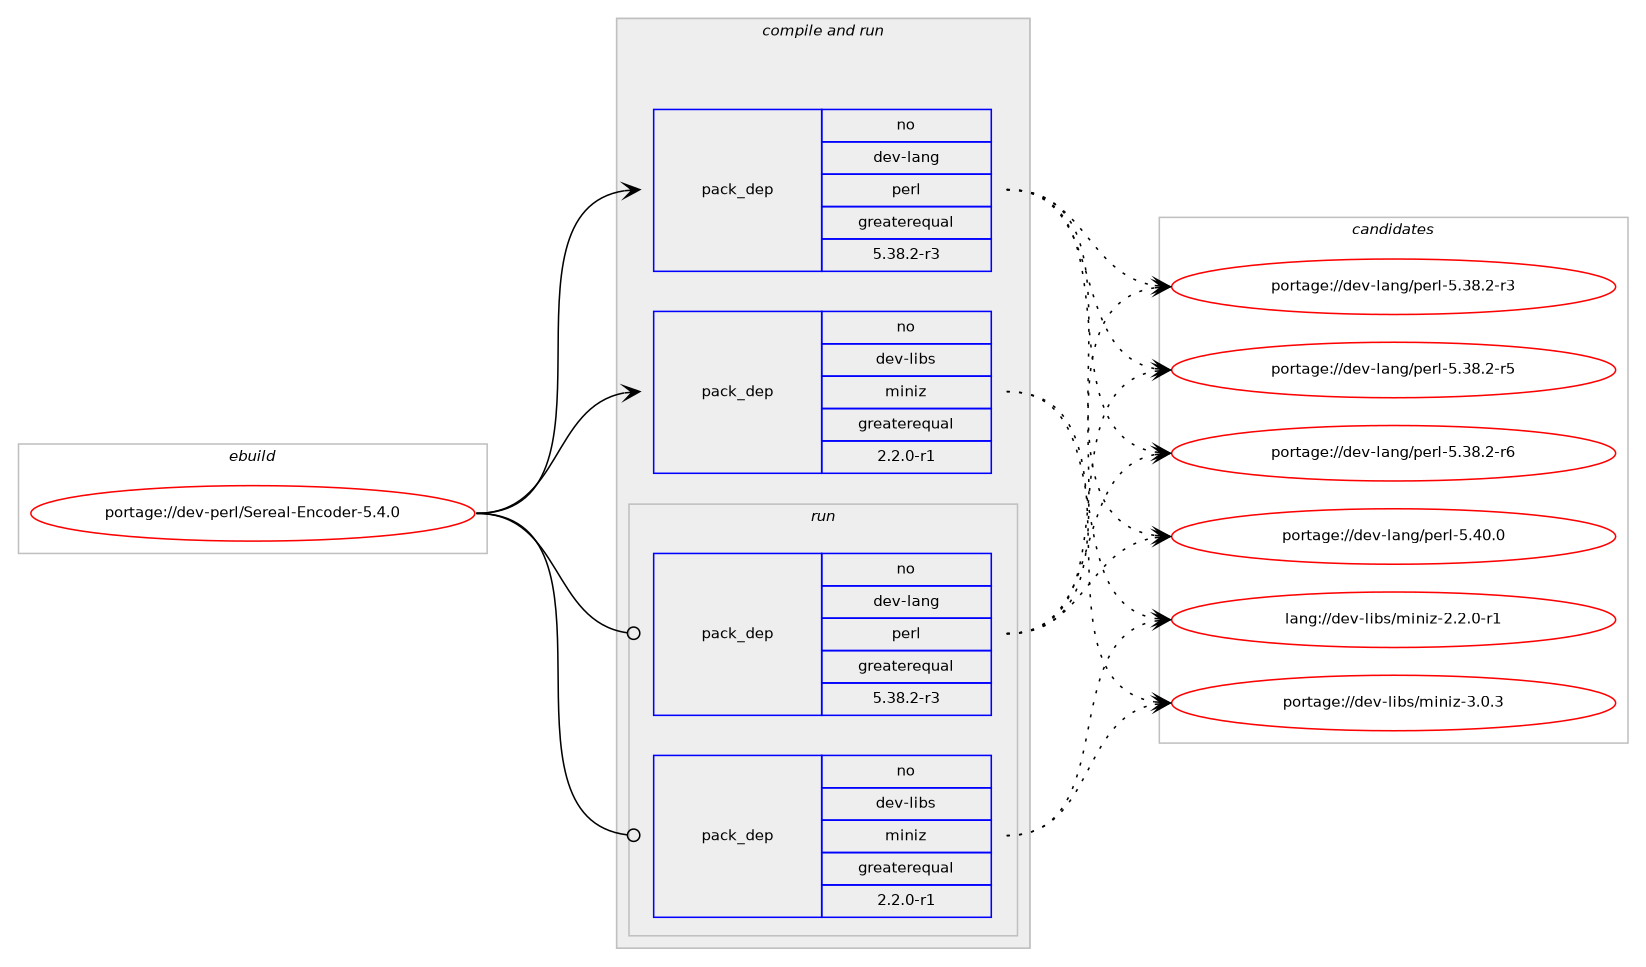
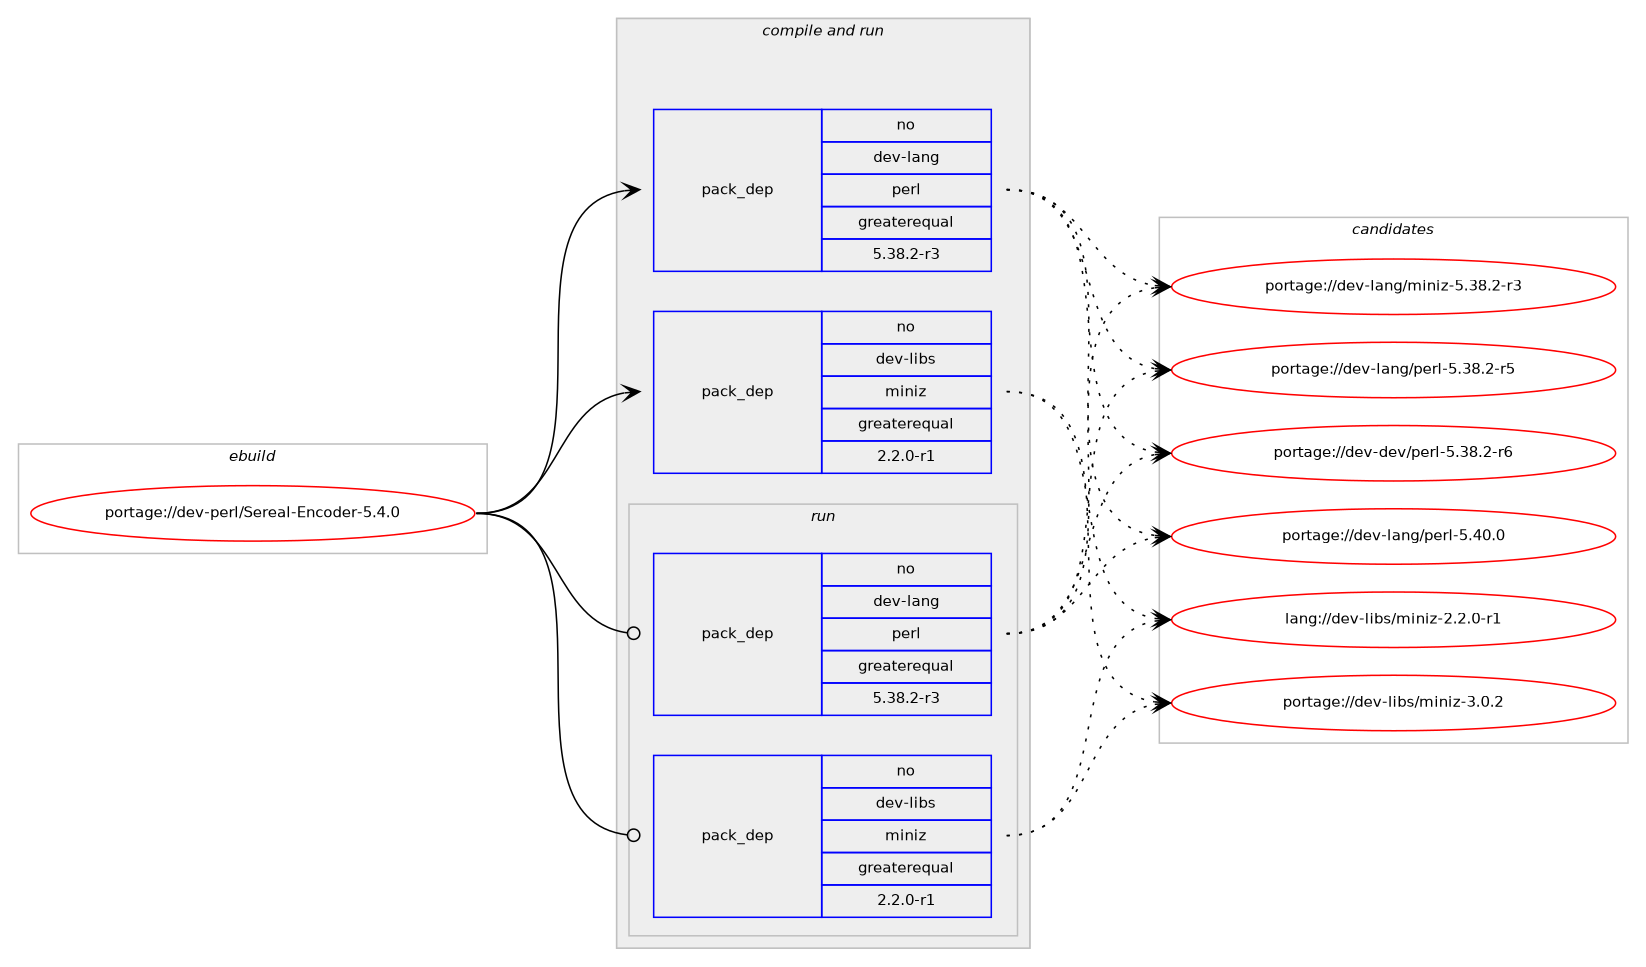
node "portage://dev-lang/perl-5.38.2-r3": label "portage://dev-lang/perl-5.38.2-r3" -> "portage://dev-lang/miniz-5.38.2-r3"
node "portage://dev-lang/perl-5.38.2-r6": label "portage://dev-lang/perl-5.38.2-r6" -> "portage://dev-dev/perl-5.38.2-r6"
node "portage://dev-libs/miniz-3.0.3": label "portage://dev-libs/miniz-3.0.3" -> "portage://dev-libs/miniz-3.0.2"
